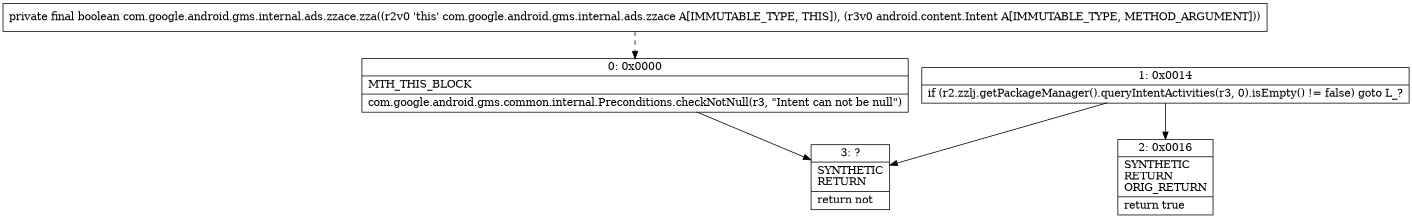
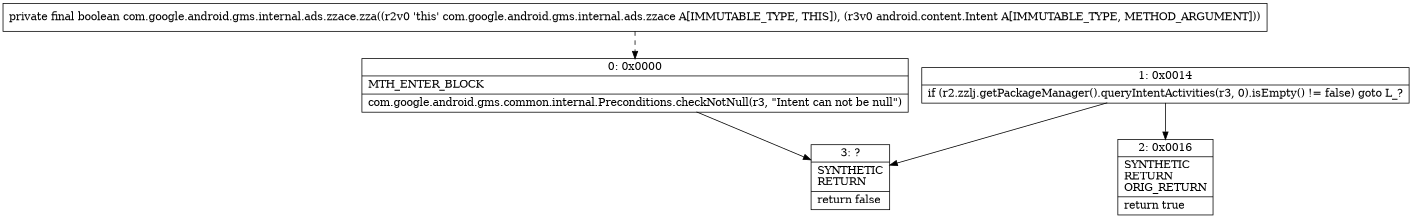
node "0: 0x0000": text "MTH_THIS_BLOCK" -> "MTH_ENTER_BLOCK"
node "3: ?": text "return not" -> "return false"
